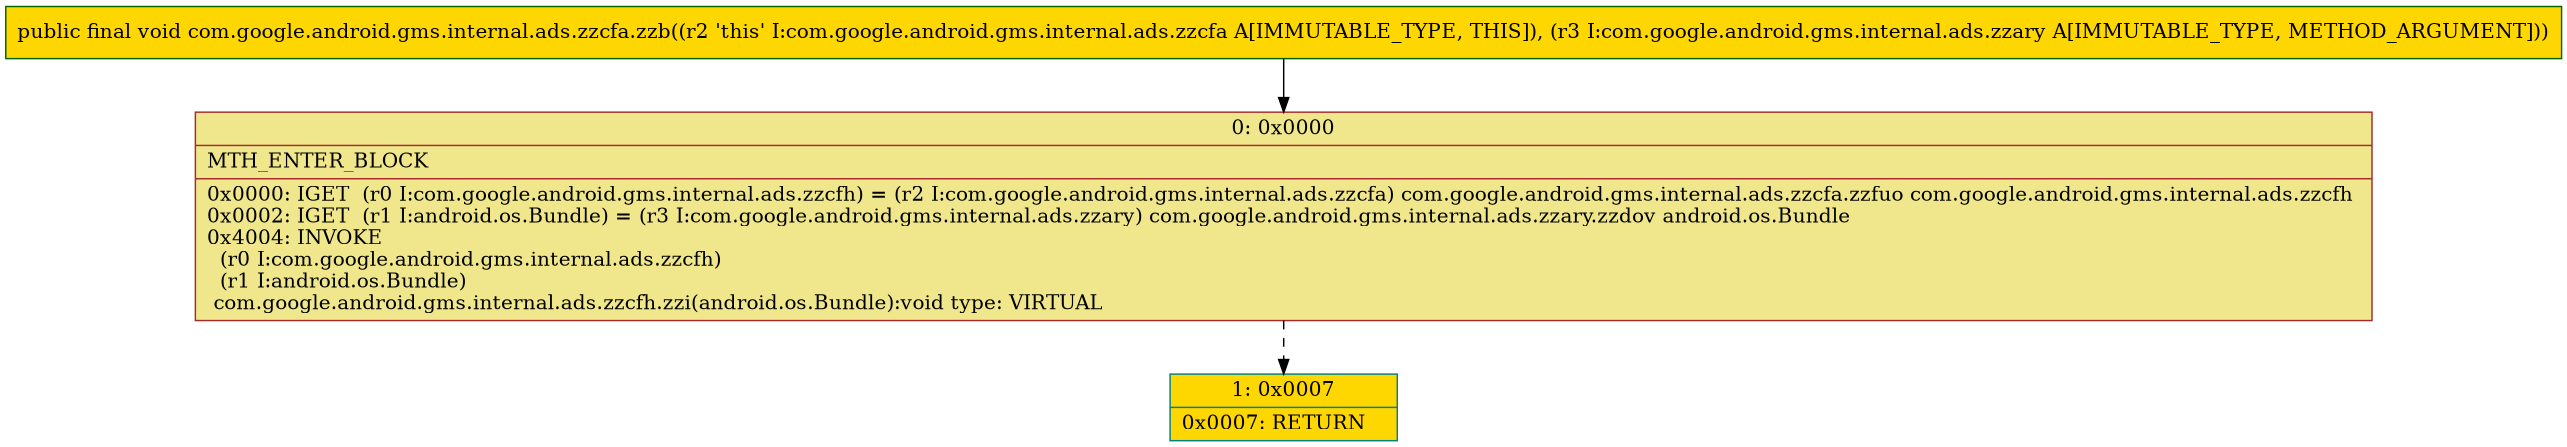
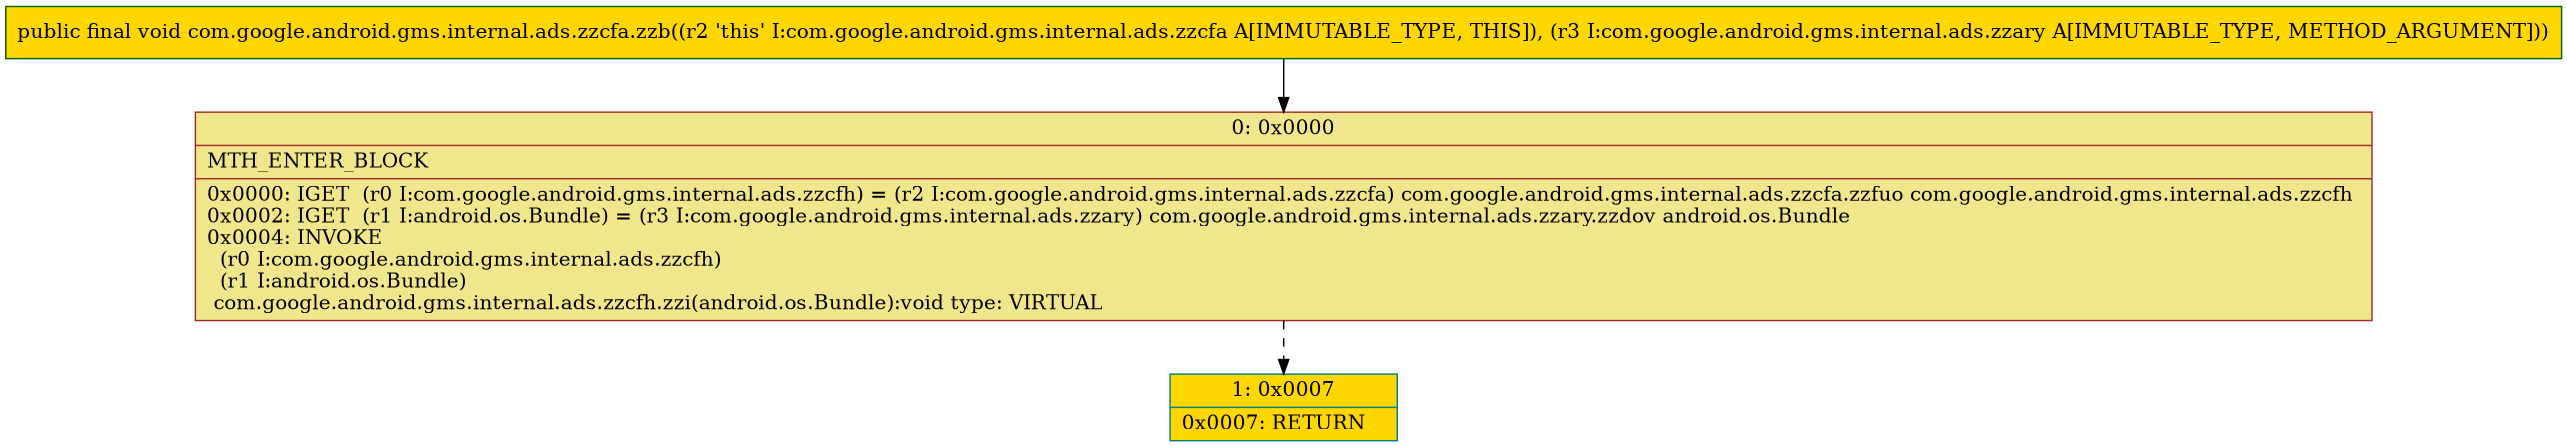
node "0: 0x0000": text "0x4004: INVOKE" -> "0x0004: INVOKE"
